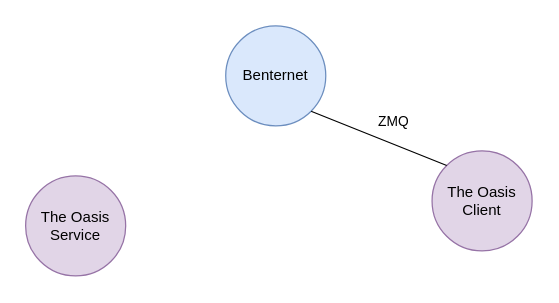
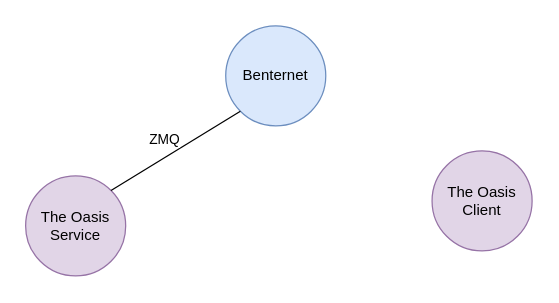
edge "Benternet" -- "The Oasis Client": removed, label "ZMQ"
edge "Benternet" -- "The Oasis Service": added, label "ZMQ"
